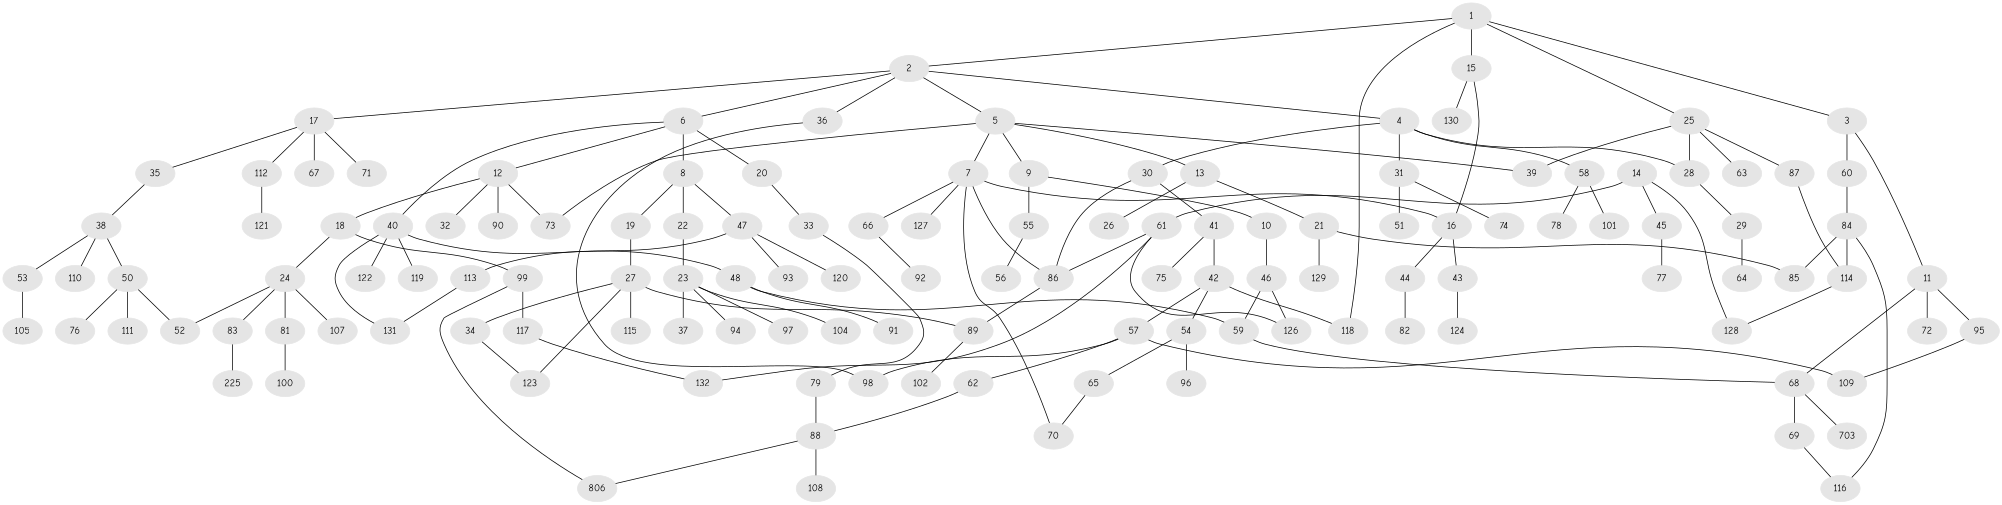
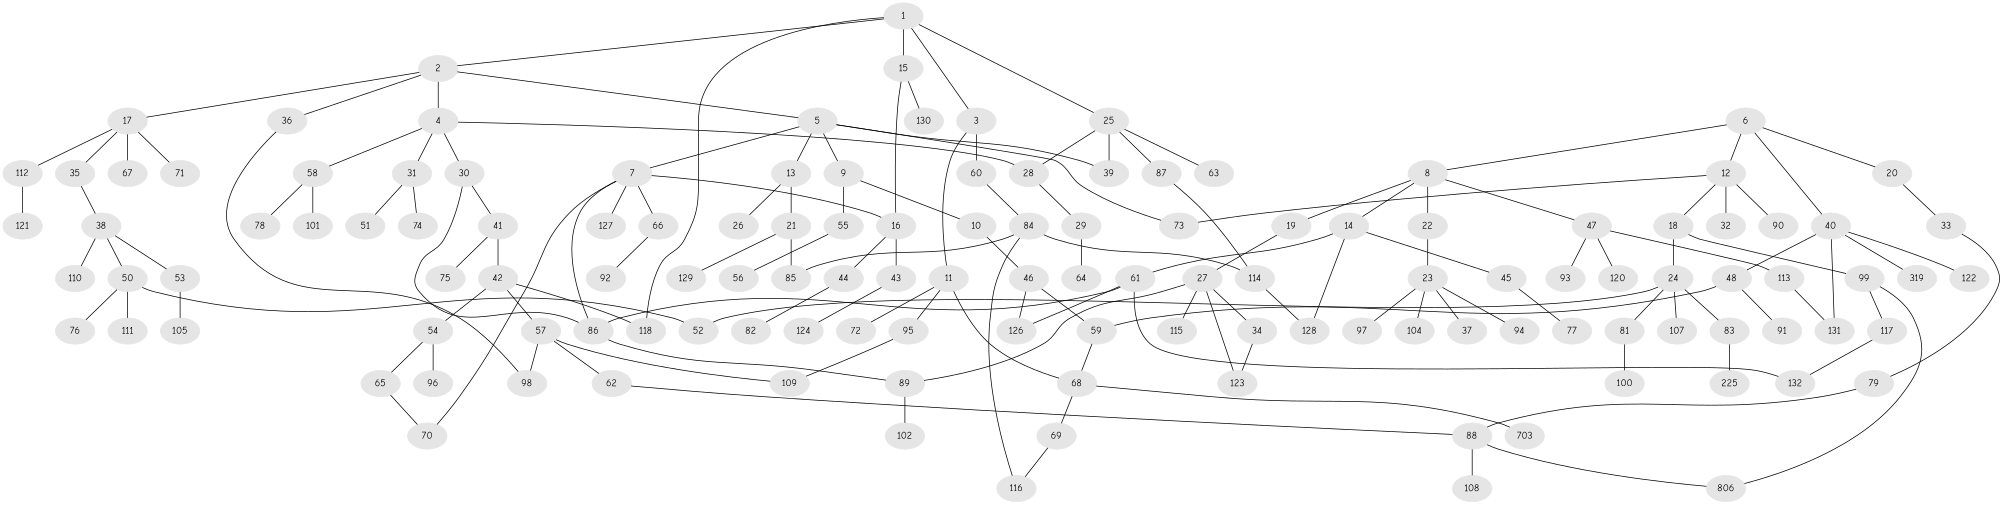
edge "2" -- "6": removed
edge "8" -- "14": added
node "119": label "119" -> "319"
